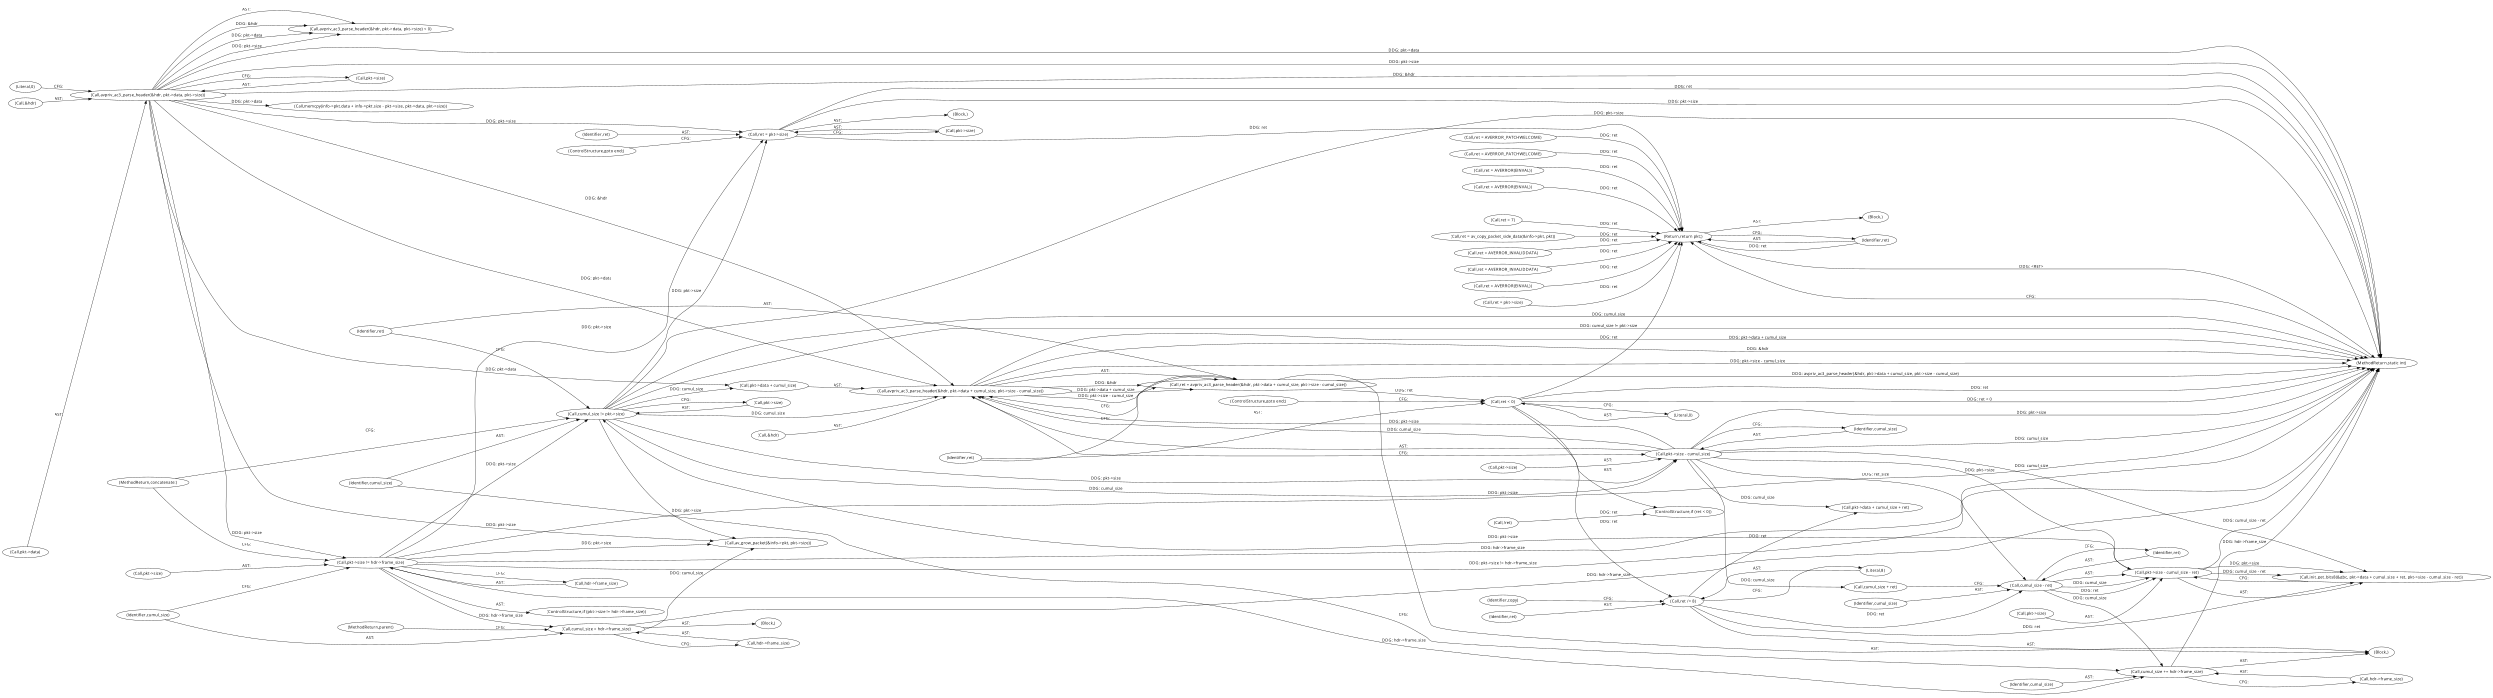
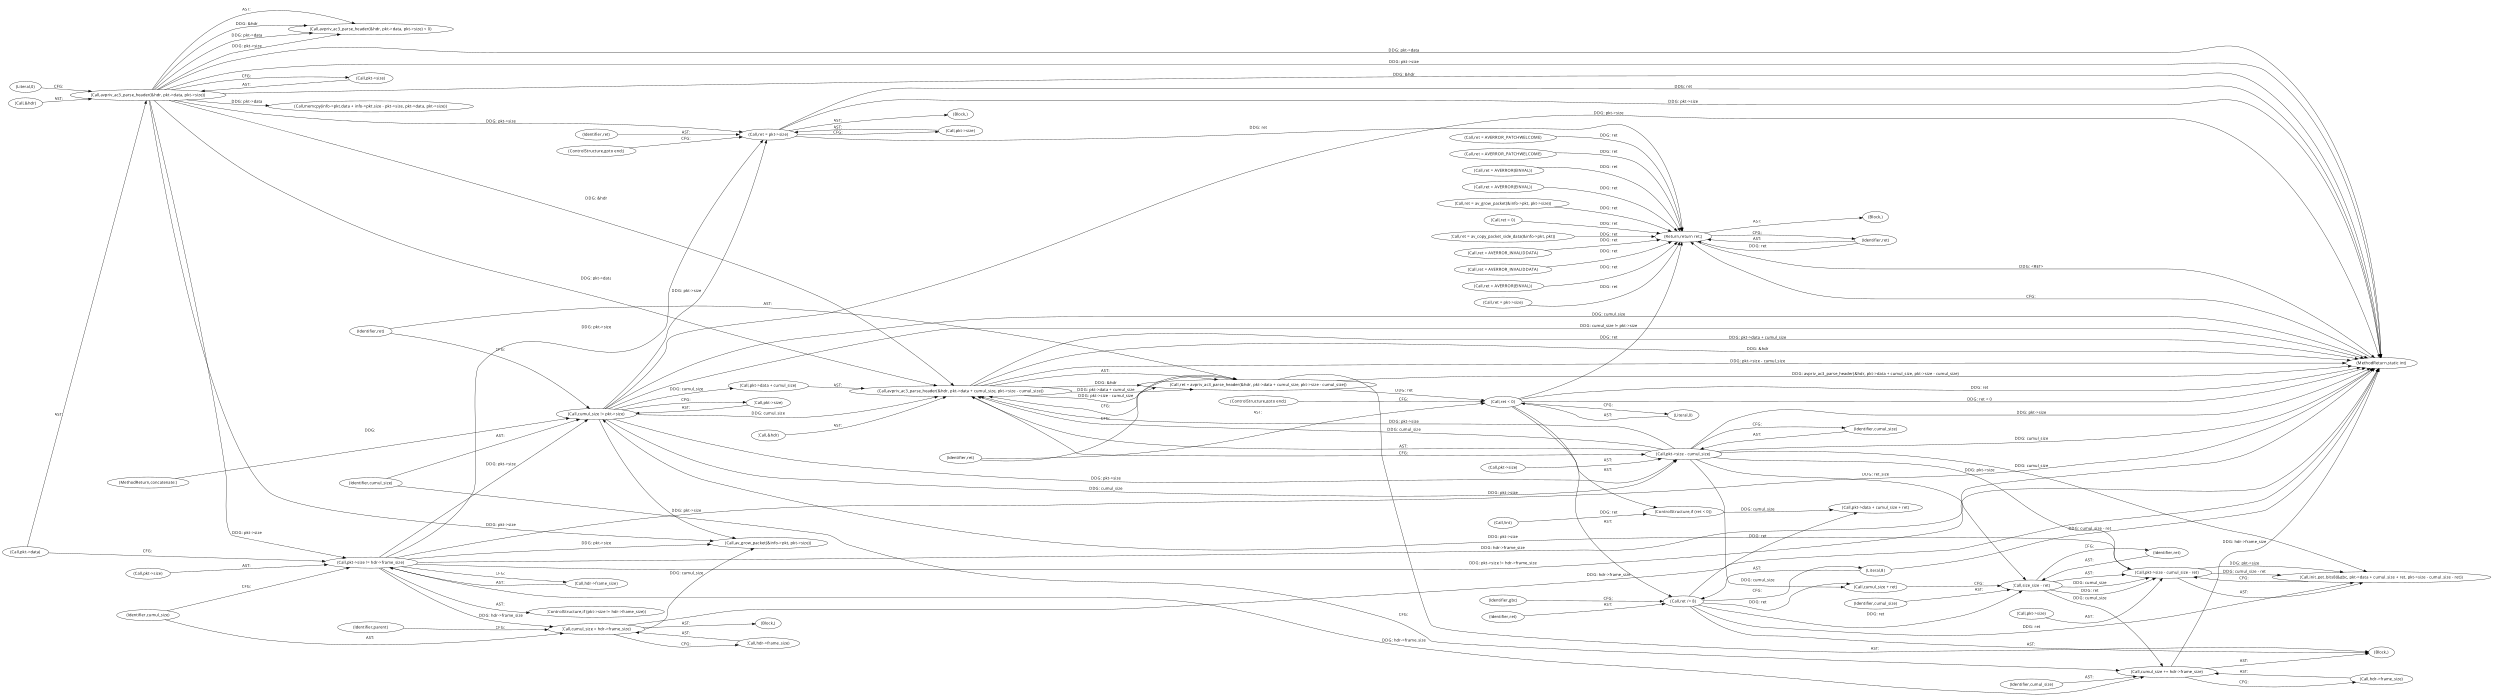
node "(Call,ret = av_grow_packet(&info->pkt, pkt->size))": added
node "(Call,ret = 7)": label "(Call,ret = 7)" -> "(Call,ret = 0)"
node "(Return,return pkt;)": label "(Return,return pkt;)" -> "(Return,return ret;)"
edge "(Call,avpriv_ac3_parse_header(&hdr, pkt->data, pkt->size))" -> "(Call,pkt->data + cumul_size)": removed, label "DDG: pkt->data"
edge "(MethodReturn,concatenate:)" -> "(Call,cumul_size != pkt->size)": label "CFG: " -> "DDG: "
edge "(Call,pkt->size - cumul_size - ret)" -> "(MethodReturn,static int)": now "(Literal,8)" -> "(MethodReturn,static int)"
edge "(Call,pkt->size - cumul_size)" -> "(Call,pkt->data + cumul_size + ret)": now "(ControlStructure,if (ret < 0))" -> "(Call,pkt->data + cumul_size + ret)"
edge "(Call,ret < 0)" -> "(Call,ret /= 8)": label "DDG: ret" -> "AST: "
node "(Call,!ret)": label "(Call,!ret)" -> "(Call,!int)"
edge "(MethodReturn,concatenate:)" -> "(Call,pkt->size != hdr->frame_size)": now "(Call,pkt->data)" -> "(Call,pkt->size != hdr->frame_size)"
node "(Call,cumul_size - ret)": label "(Call,cumul_size - ret)" -> "(Call,size_size - ret)"
node "(Identifier,copy)": label "(Identifier,copy)" -> "(Identifier,gbc)"
edge "(Call,ret /= 8)" -> "(Call,cumul_size + ret)": added, label "DDG: ret"
node "(MethodReturn,parent)": label "(MethodReturn,parent)" -> "(Identifier,parent)"
